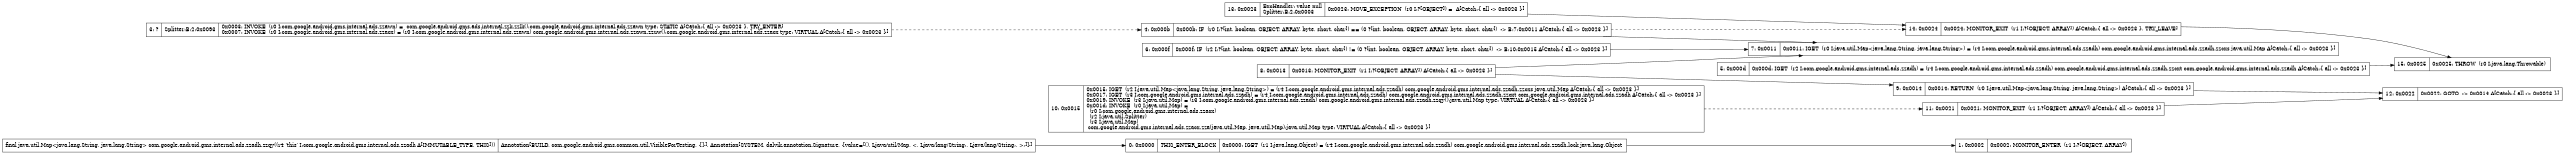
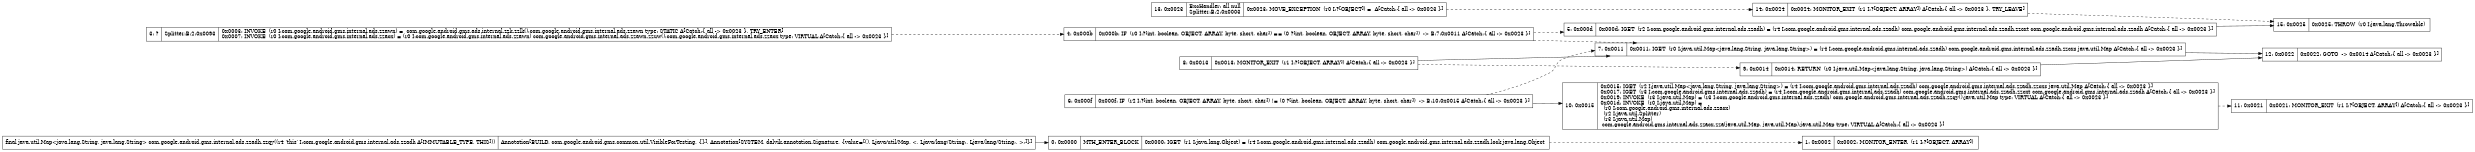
node "13: 0x0023": text "ExcHandler: value null" -> "ExcHandler: all null"
edge "13: 0x0023" -> "14: 0x0024": style solid -> dashed
edge "4: 0x000b" -> "14: 0x0024": now "4: 0x000b" -> "5: 0x000d"
edge "14: 0x0024" -> "15: 0x0025": style solid -> dashed
edge "4: 0x000b" -> "7: 0x0011": style solid -> dashed
edge "6: 0x000f" -> "7: 0x0011": style solid -> dashed
edge "8: 0x0013" -> "9: 0x0014": style solid -> dashed
edge "11: 0x0021" -> "12: 0x0022": now "7: 0x0011" -> "12: 0x0022"
edge "6: 0x000f" -> "10: 0x0015": added
node "0: 0x0000": text "THIS_ENTER_BLOCK" -> "MTH_ENTER_BLOCK"
edge "0: 0x0000" -> "1: 0x0002": style solid -> dashed
